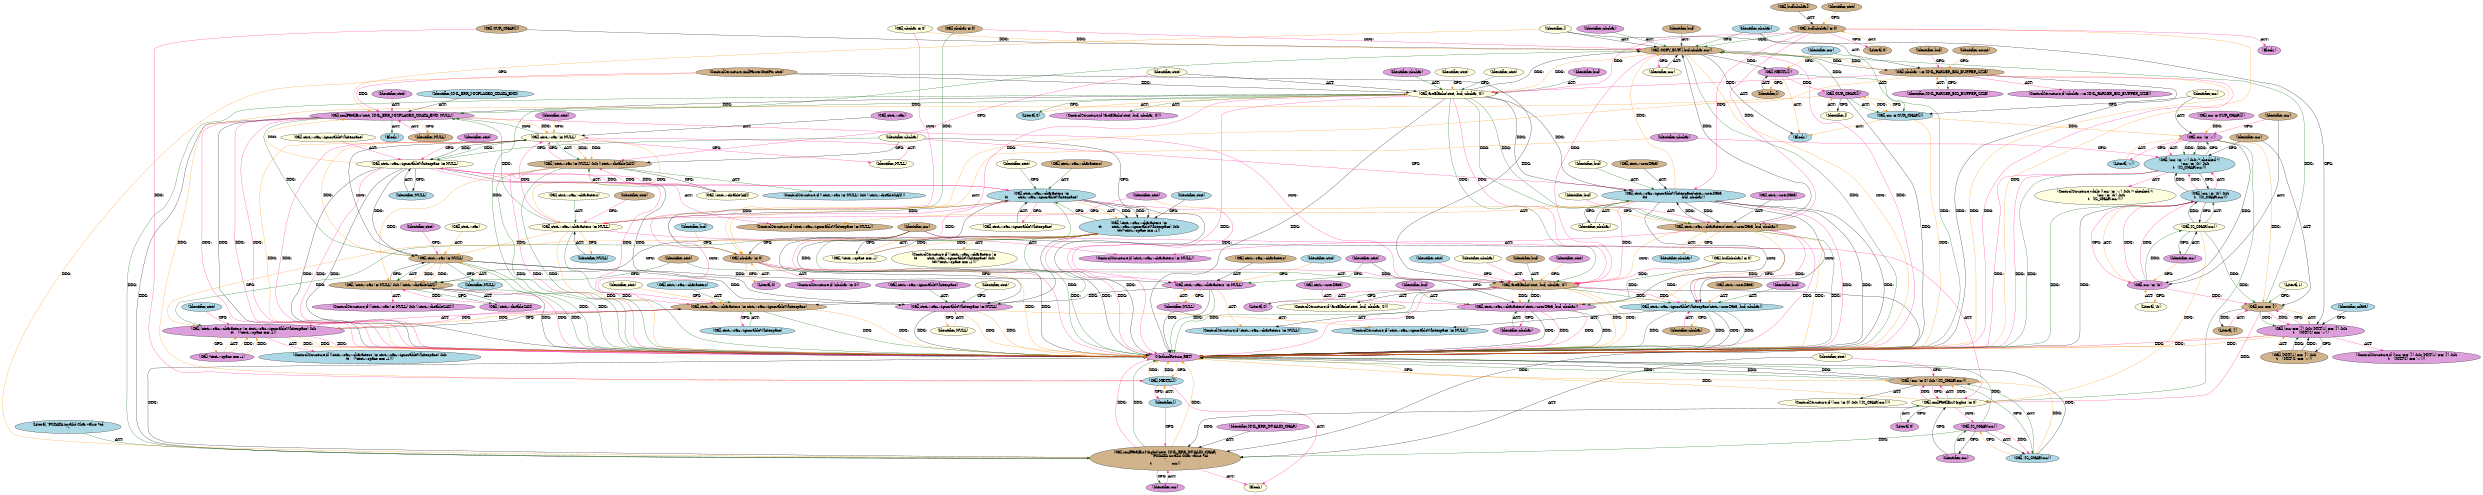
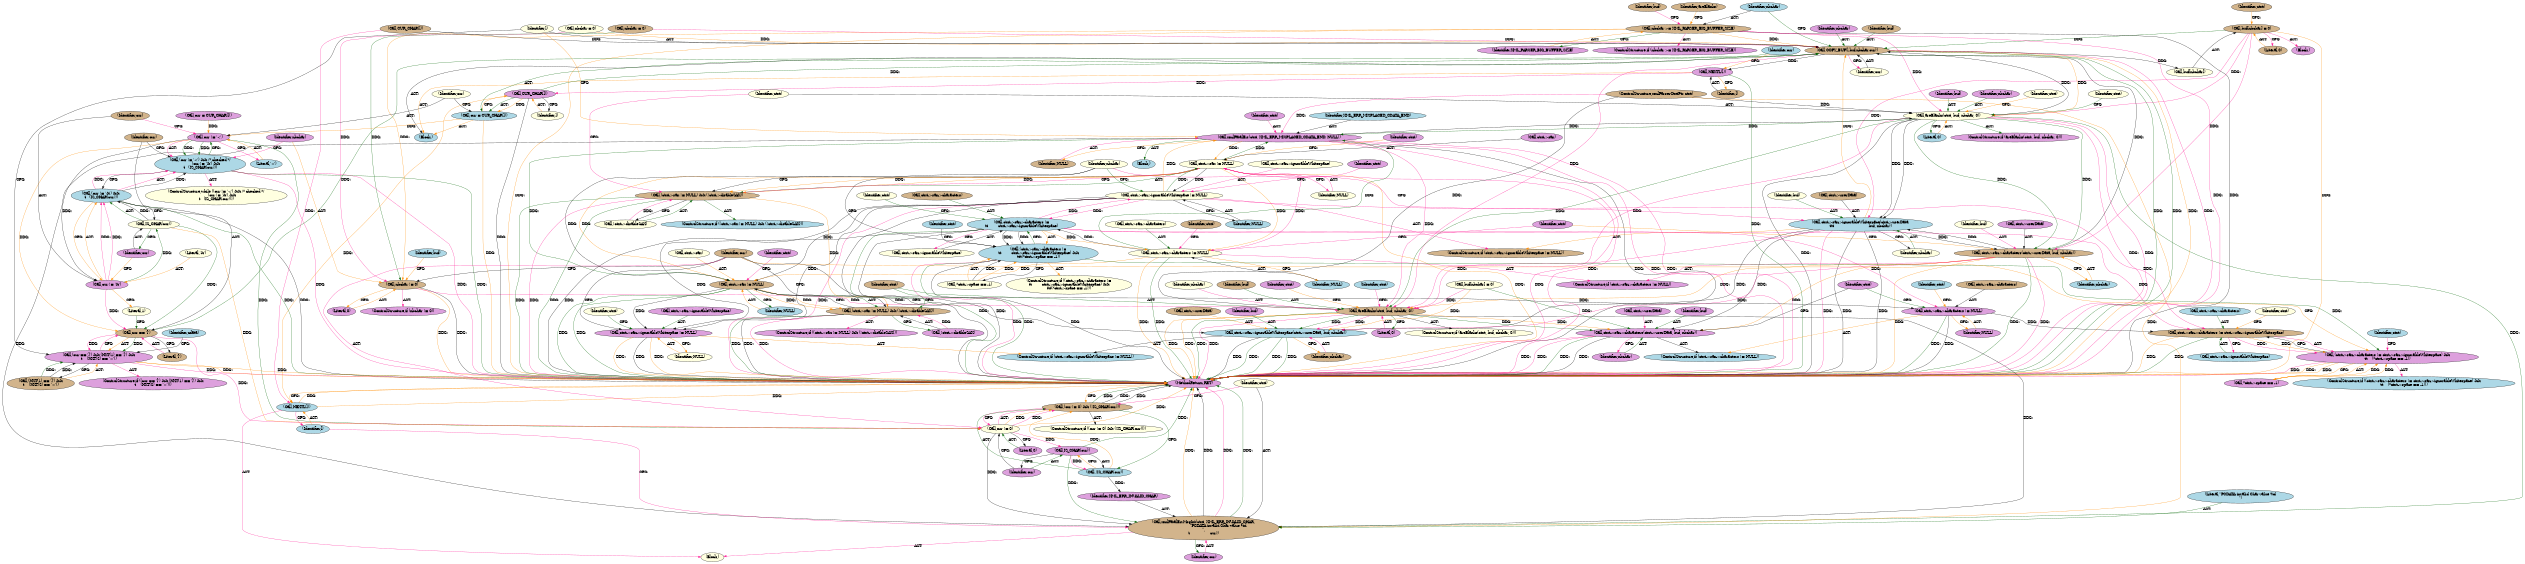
node "(Call,buf[nbchar])": fillcolor tan -> lightyellow
node "(Identifier,count)": label "(Identifier,count)" -> "(Identifier,areBlanks)"
edge "(Call,COPY_BUF(l,buf,nbchar,cur))" -> "(Call,nbchar >= XML_PARSER_BIG_BUFFER_SIZE)": now "(Call,COPY_BUF(l,buf,nbchar,cur))" -> "(Call,buf[nbchar])"
edge "(Call,(cur != '&') && t   (IS_CHAR(cur)))" -> "(Call,cur != '&')": color deeppink -> darkorange
edge "(Call,cur != '&')" -> "(Literal,'&')": now "(Call,cur != '&')" -> "(Literal,1)"
edge "(Call,cur == ']')" -> "(Literal,']')": label "DDG: " -> "CFG: "
edge "(Call,!IS_CHAR(cur))" -> "(MethodReturn,RET)": now "(Call,!IS_CHAR(cur))" -> "(Identifier,XML_ERR_INVALID_CHAR)"
node "(Call,xmlFatalErrMsgInt != 0)": label "(Call,xmlFatalErrMsgInt != 0)" -> "(Call,cur != 0)"
